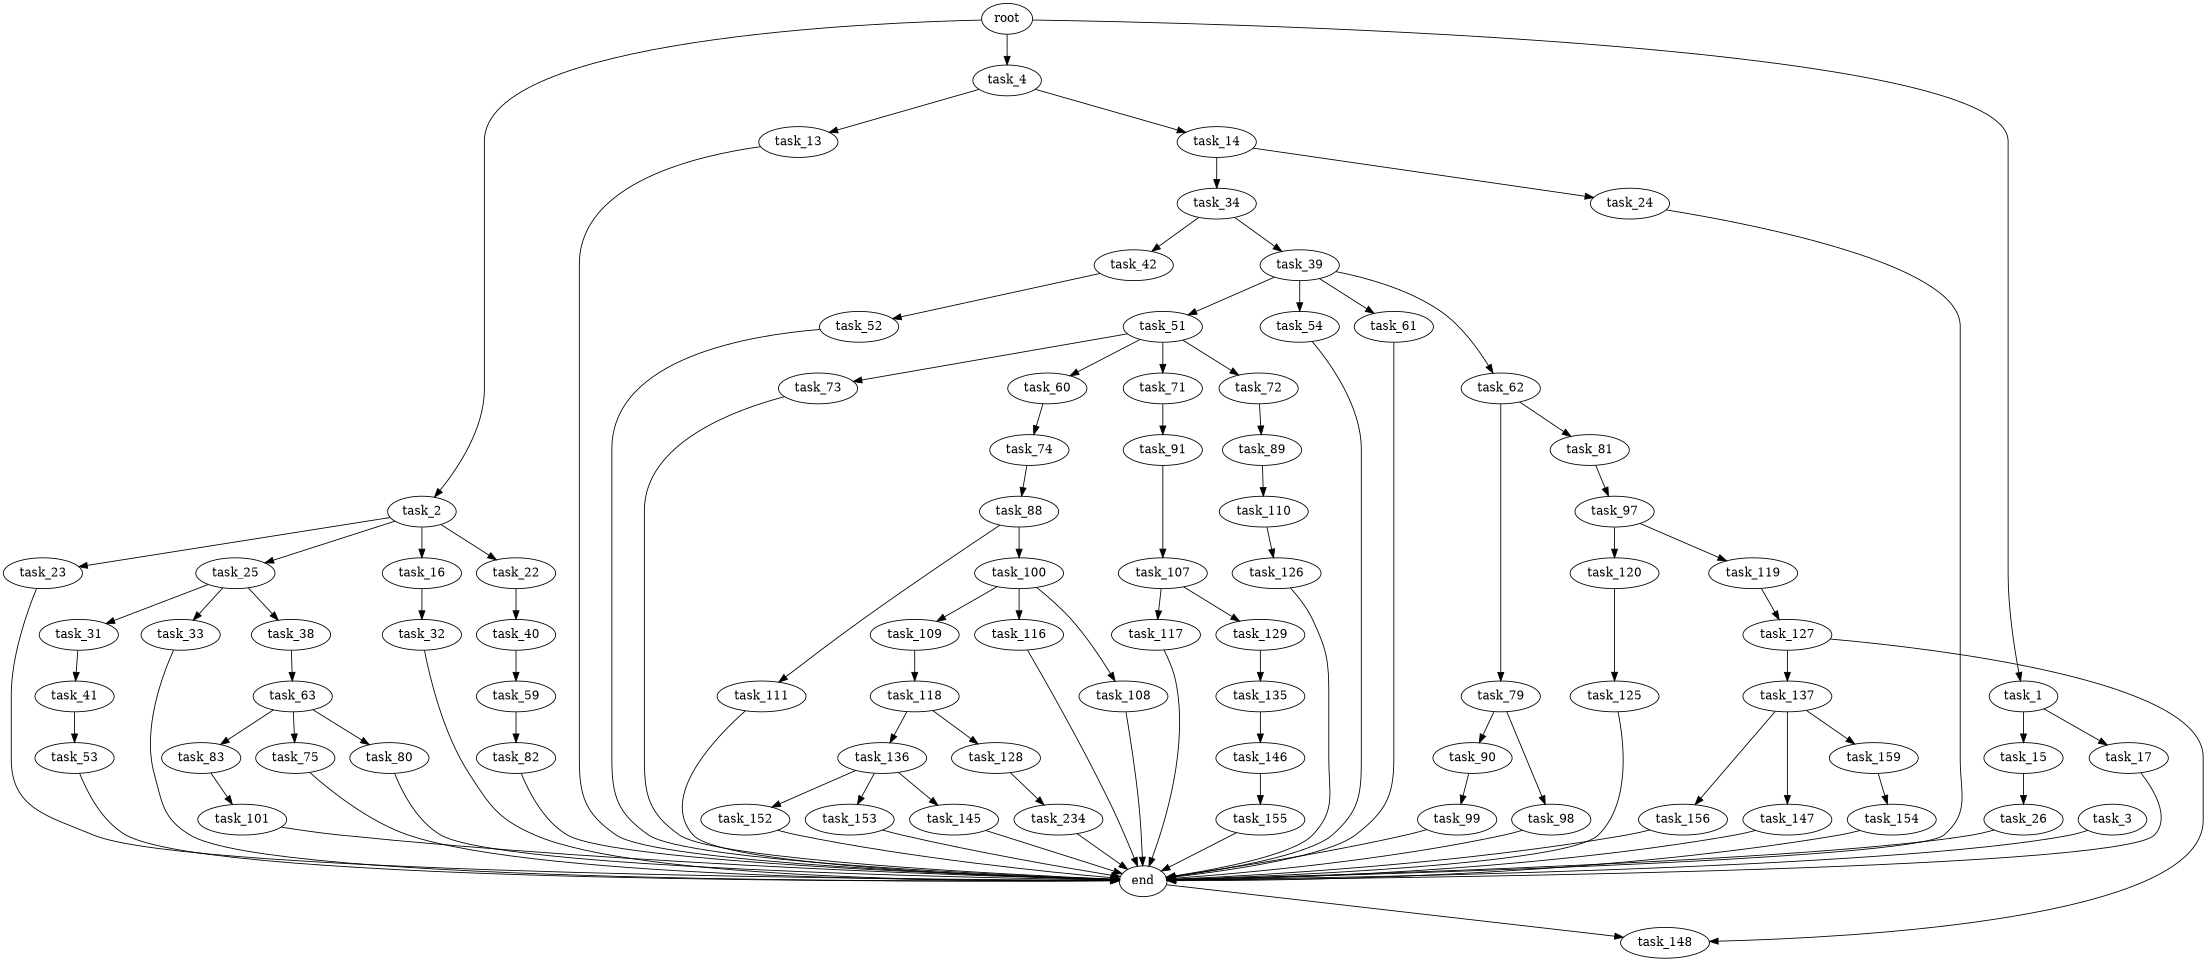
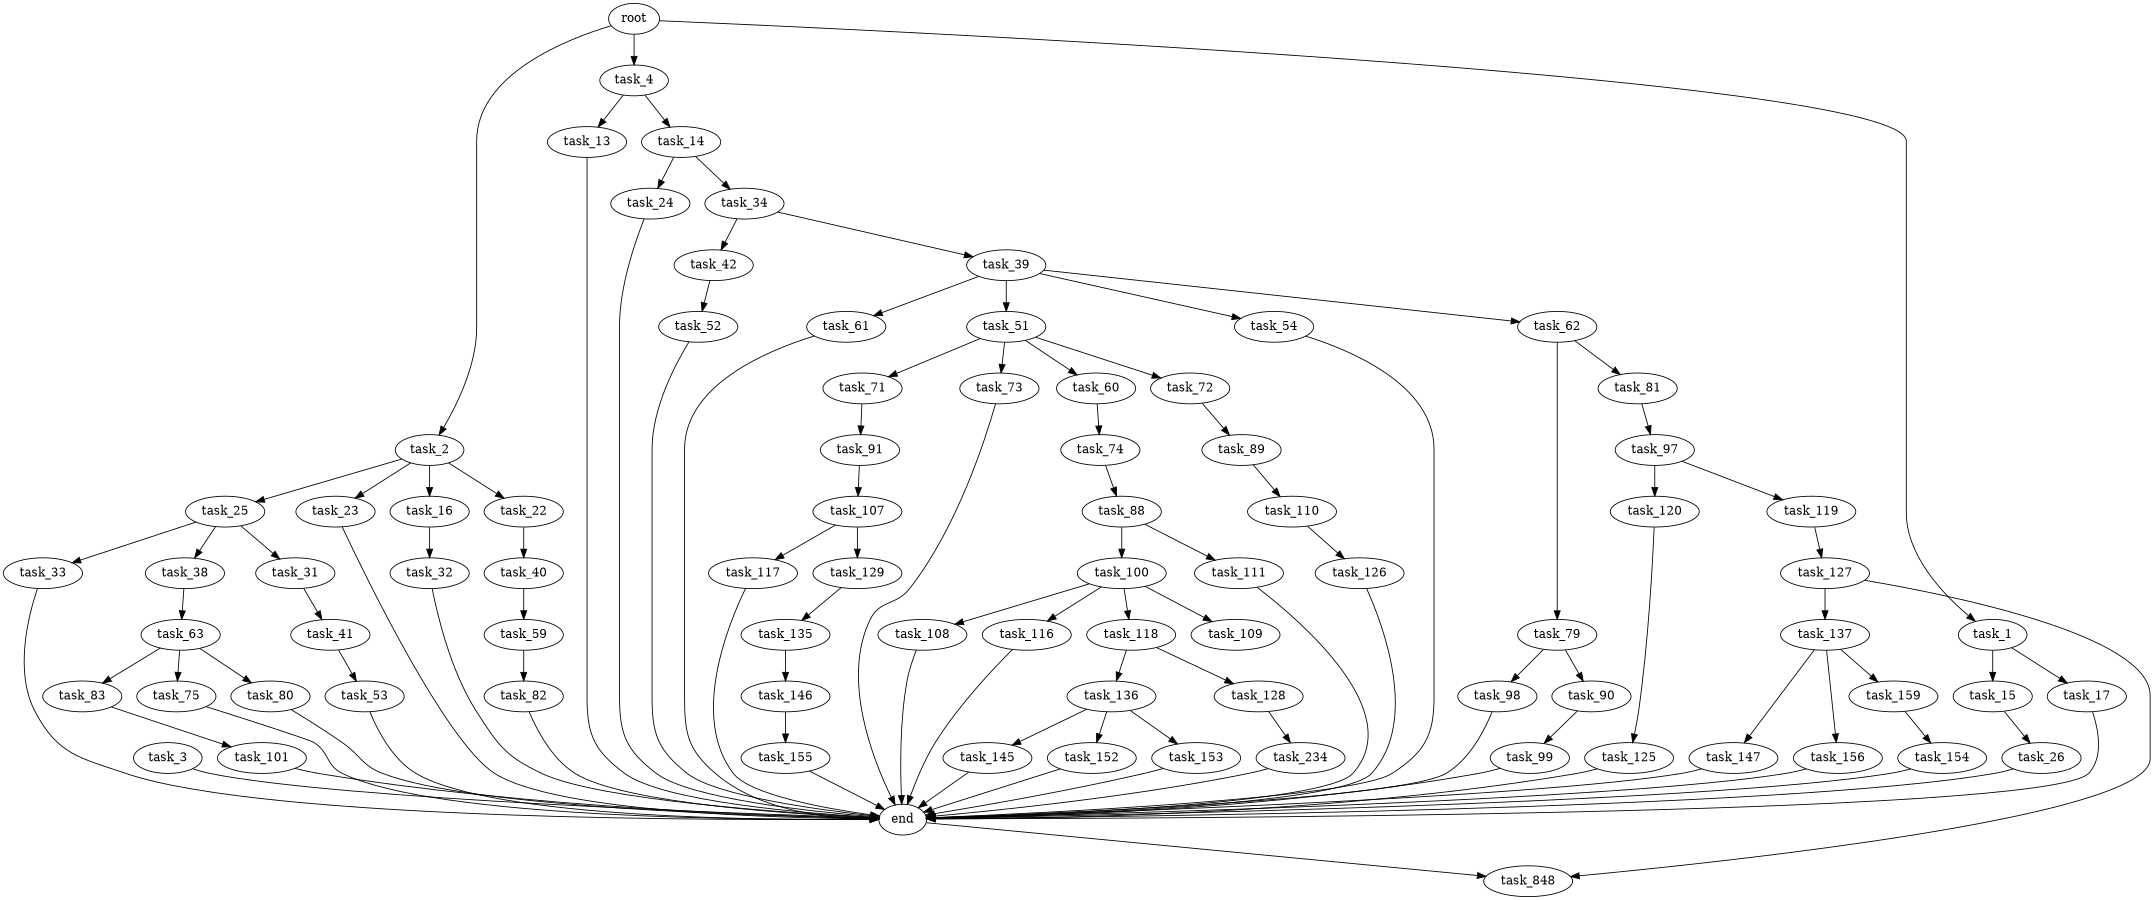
edge "task_109" -> "task_118": now "task_100" -> "task_118"
node "task_148": label "task_148" -> "task_848"
